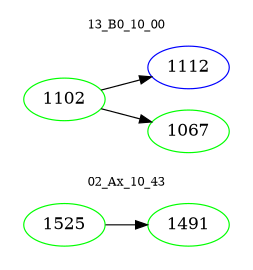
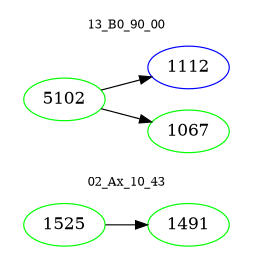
cluster "13_B0_10_00": label "13_B0_10_00" -> "13_B0_90_00"
node "1102": label "1102" -> "5102"
